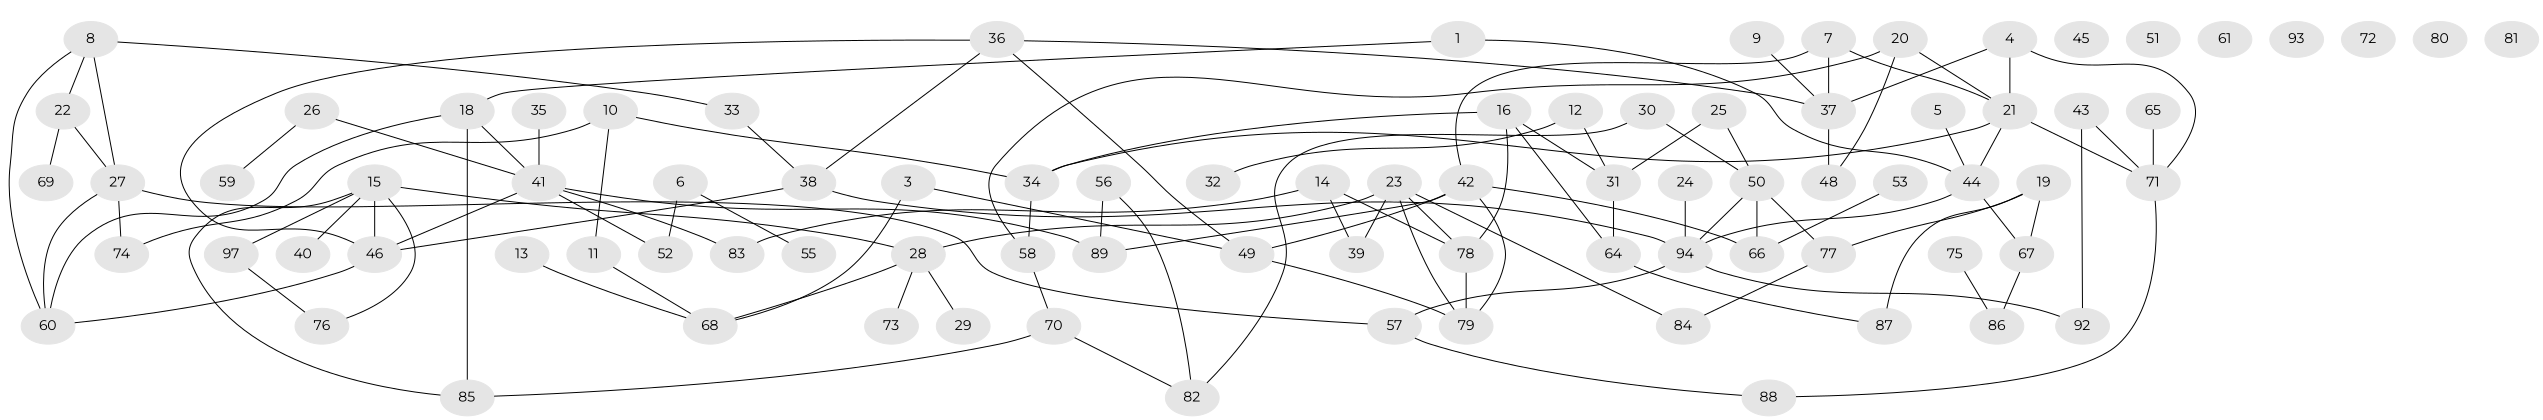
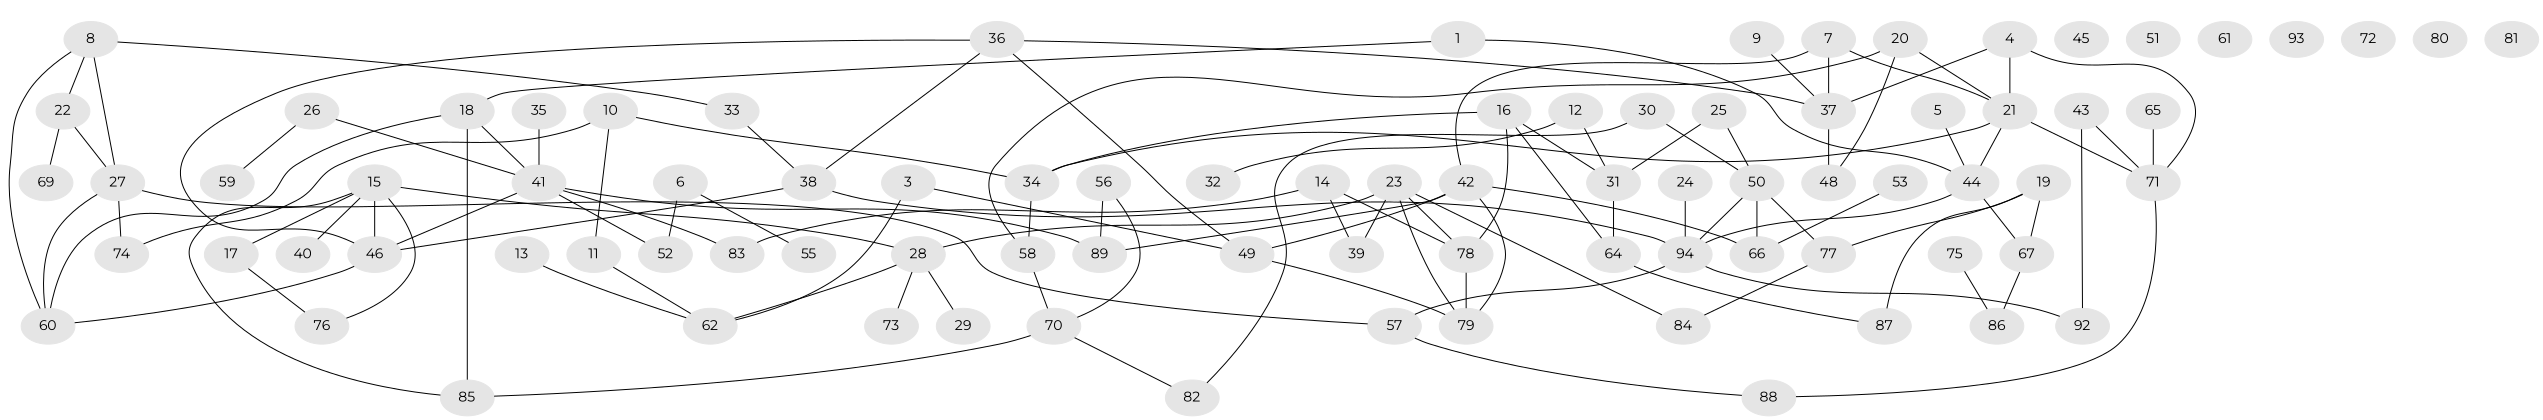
node "97": label "97" -> "17"
edge "56" -- "82": now "56" -- "70"
node "68": label "68" -> "62"
